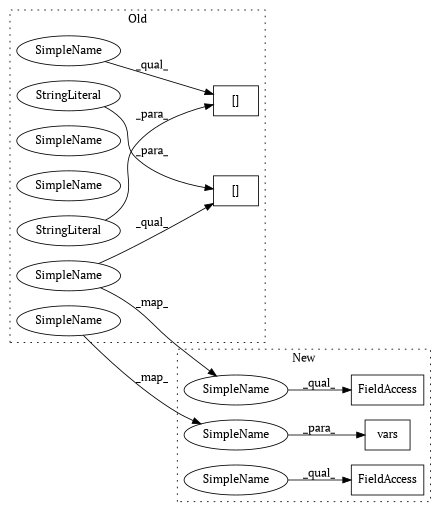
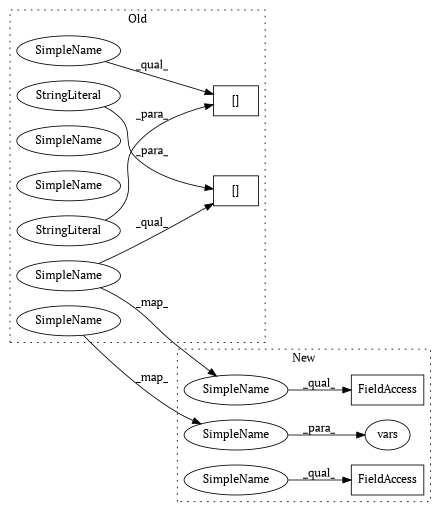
node "vars": shape box -> ellipse
